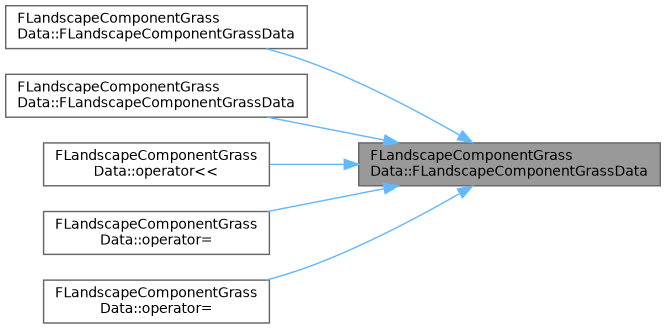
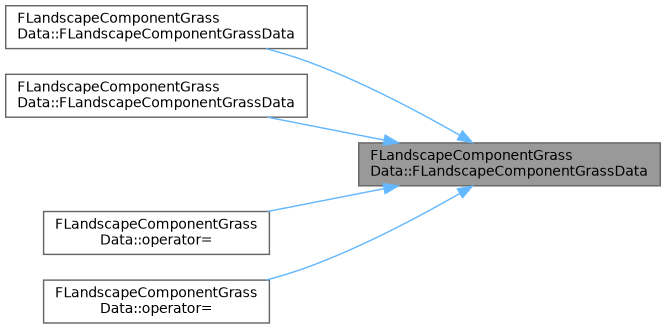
node "FLandscapeComponentGrass Data::operator<<": removed
